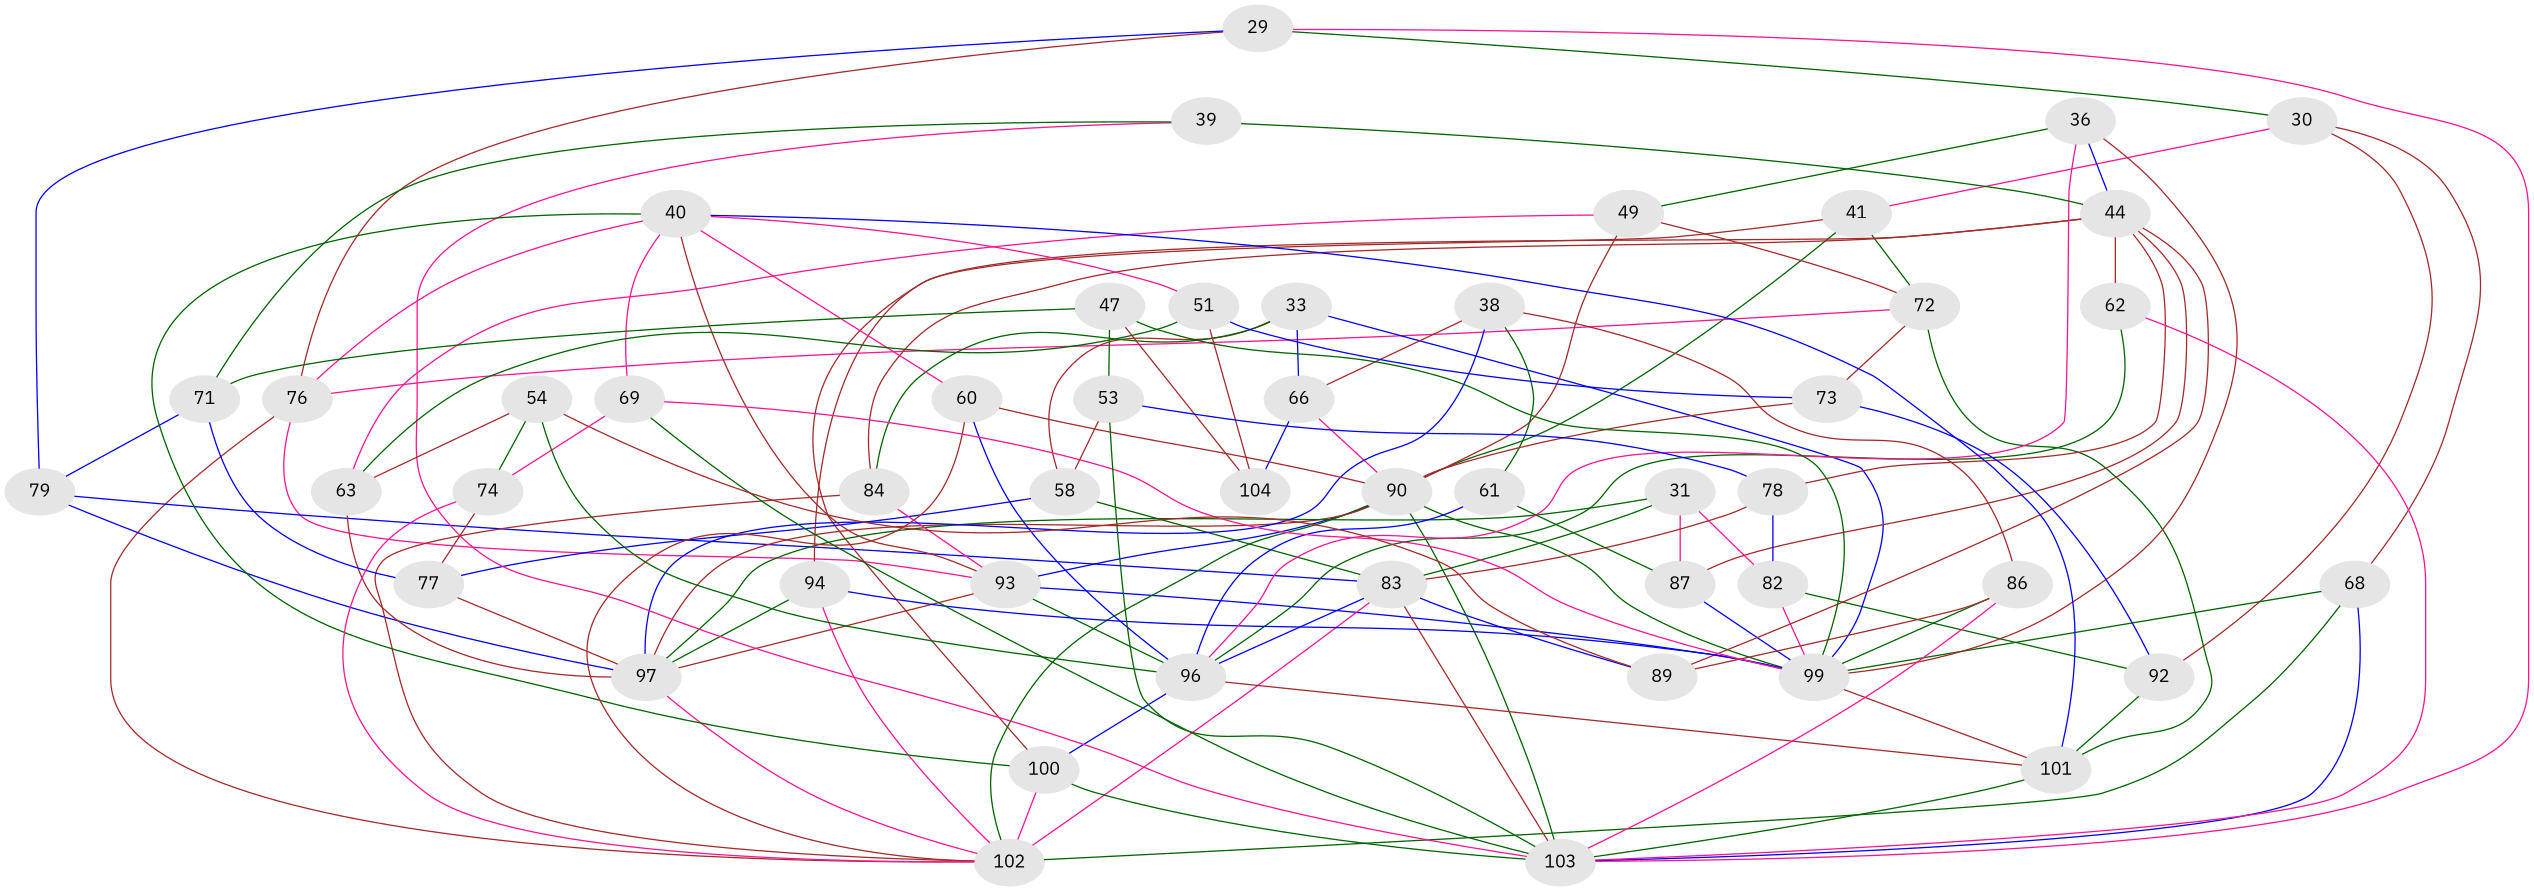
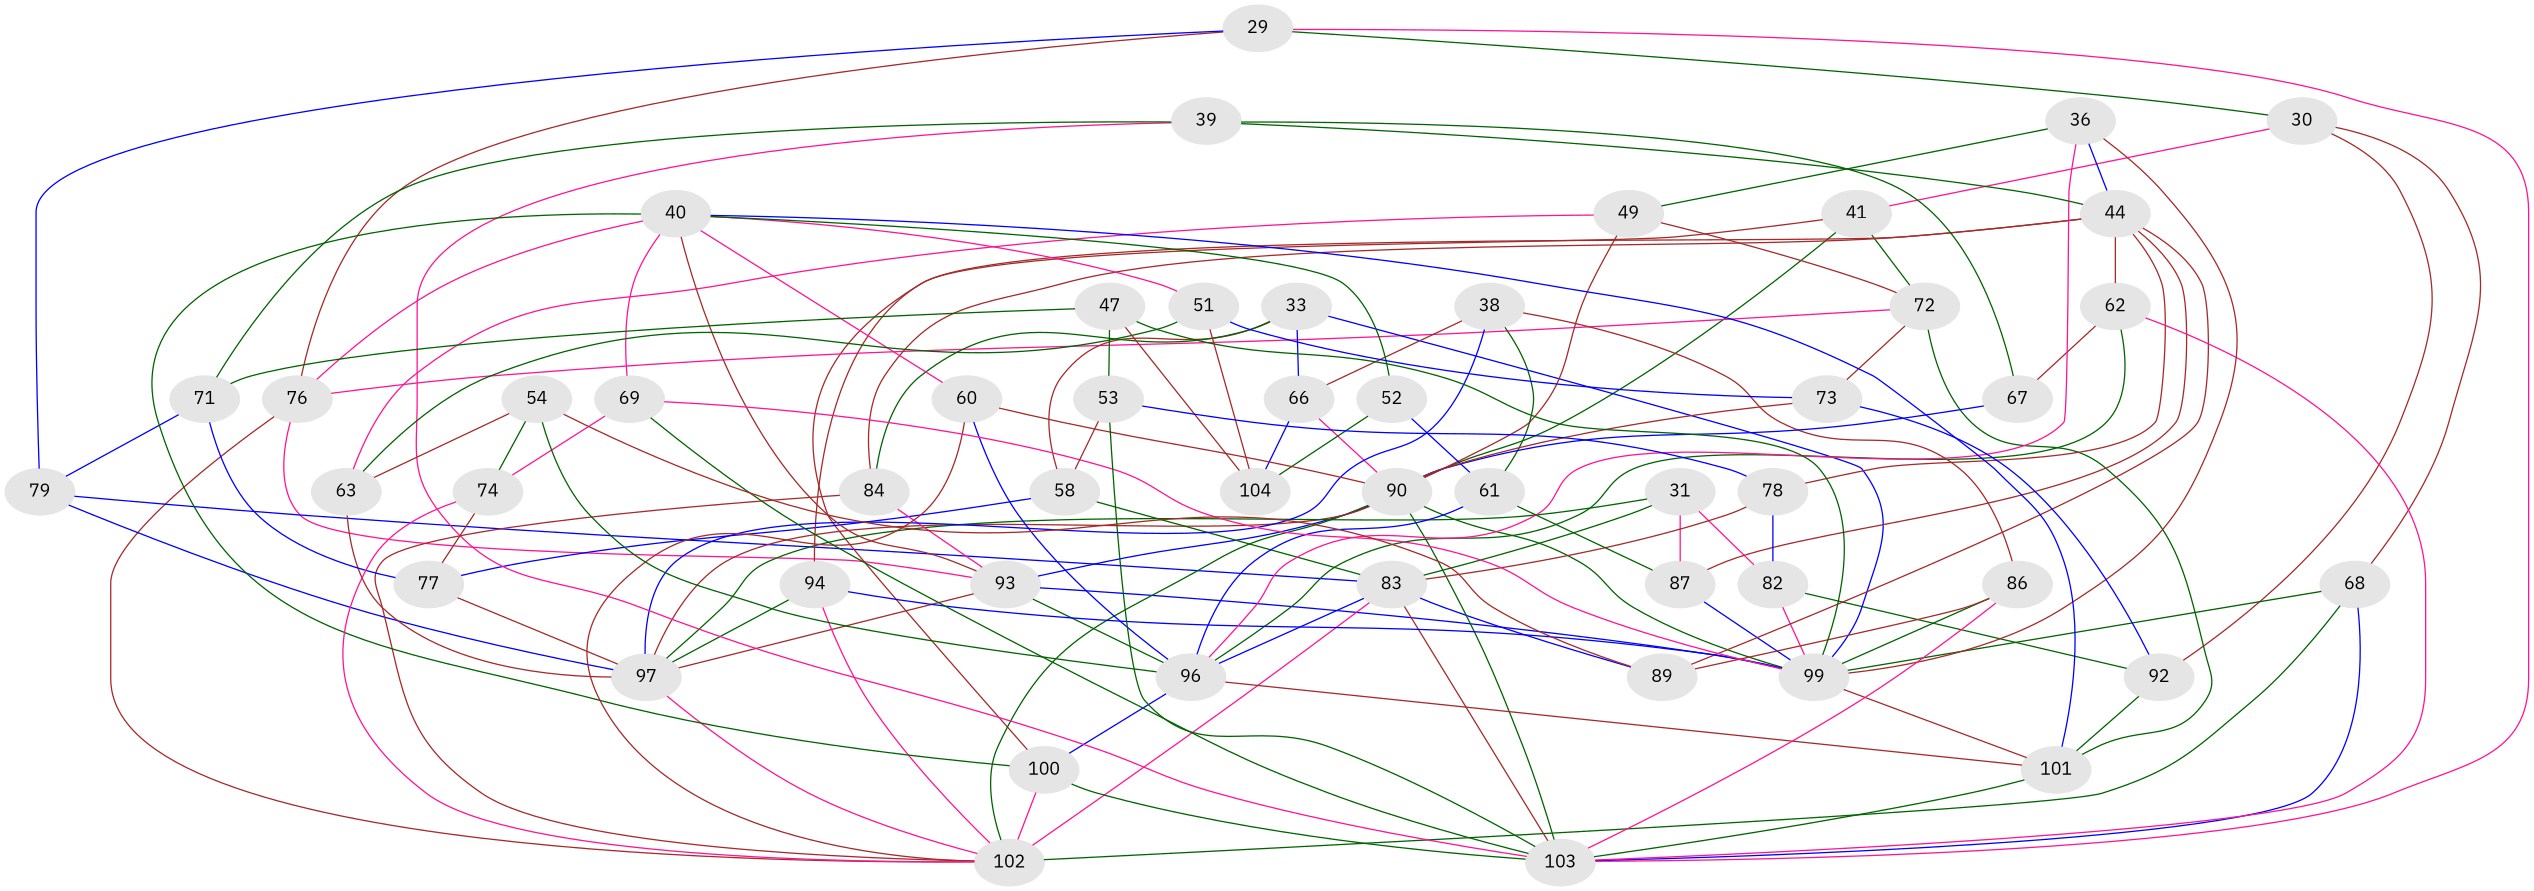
node "52": added
node "67": added
